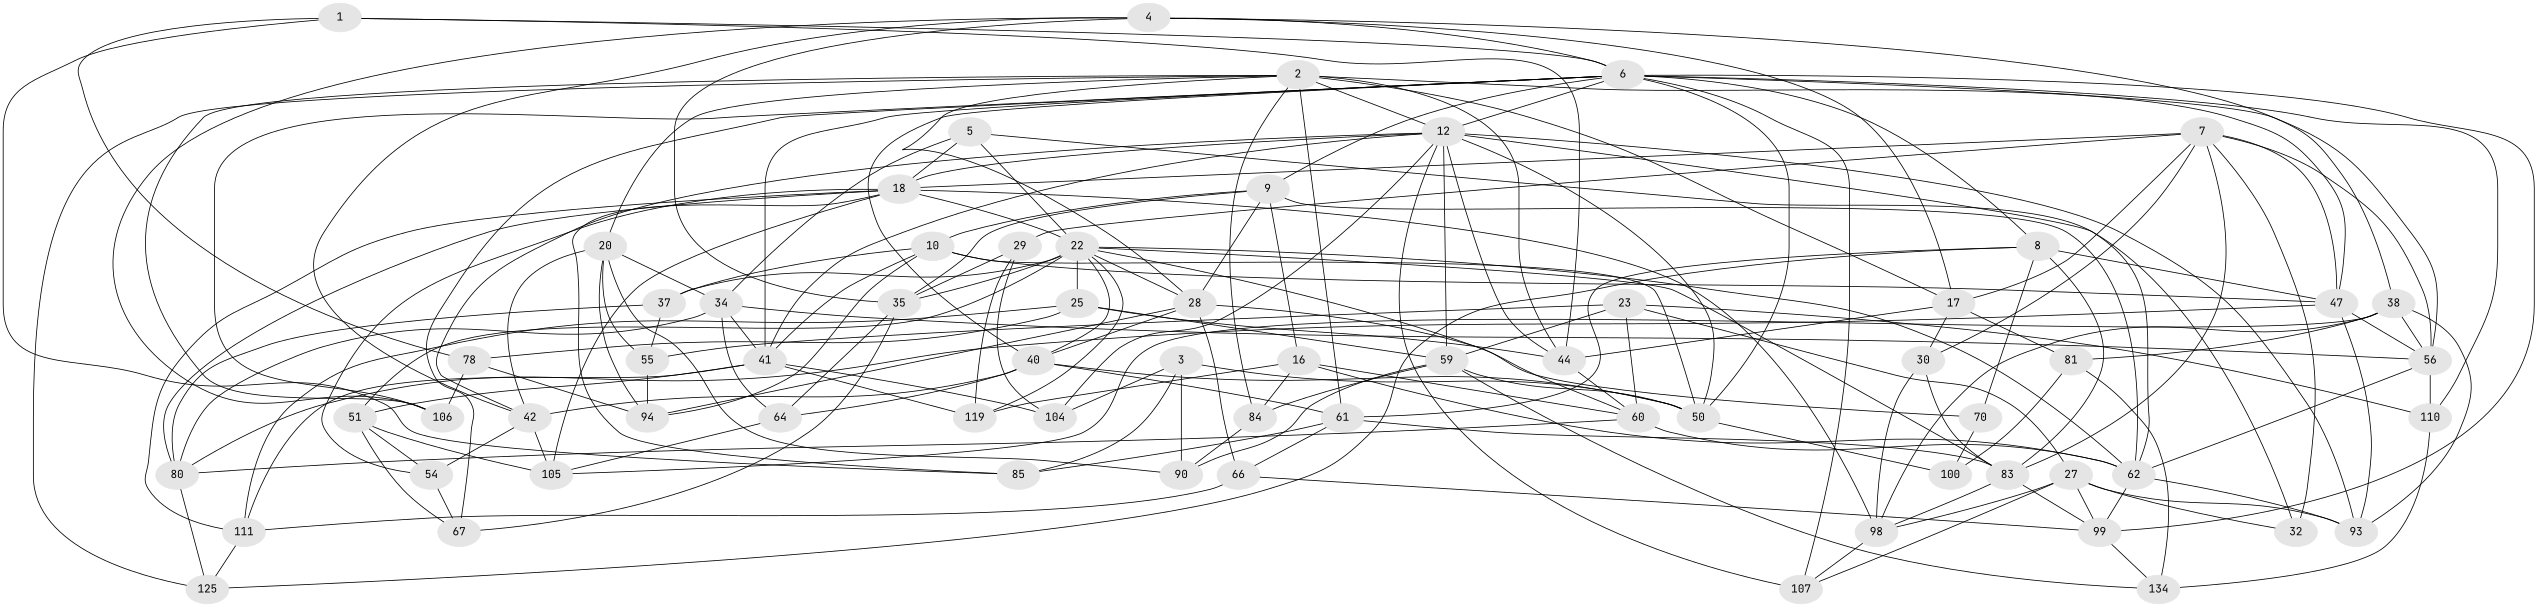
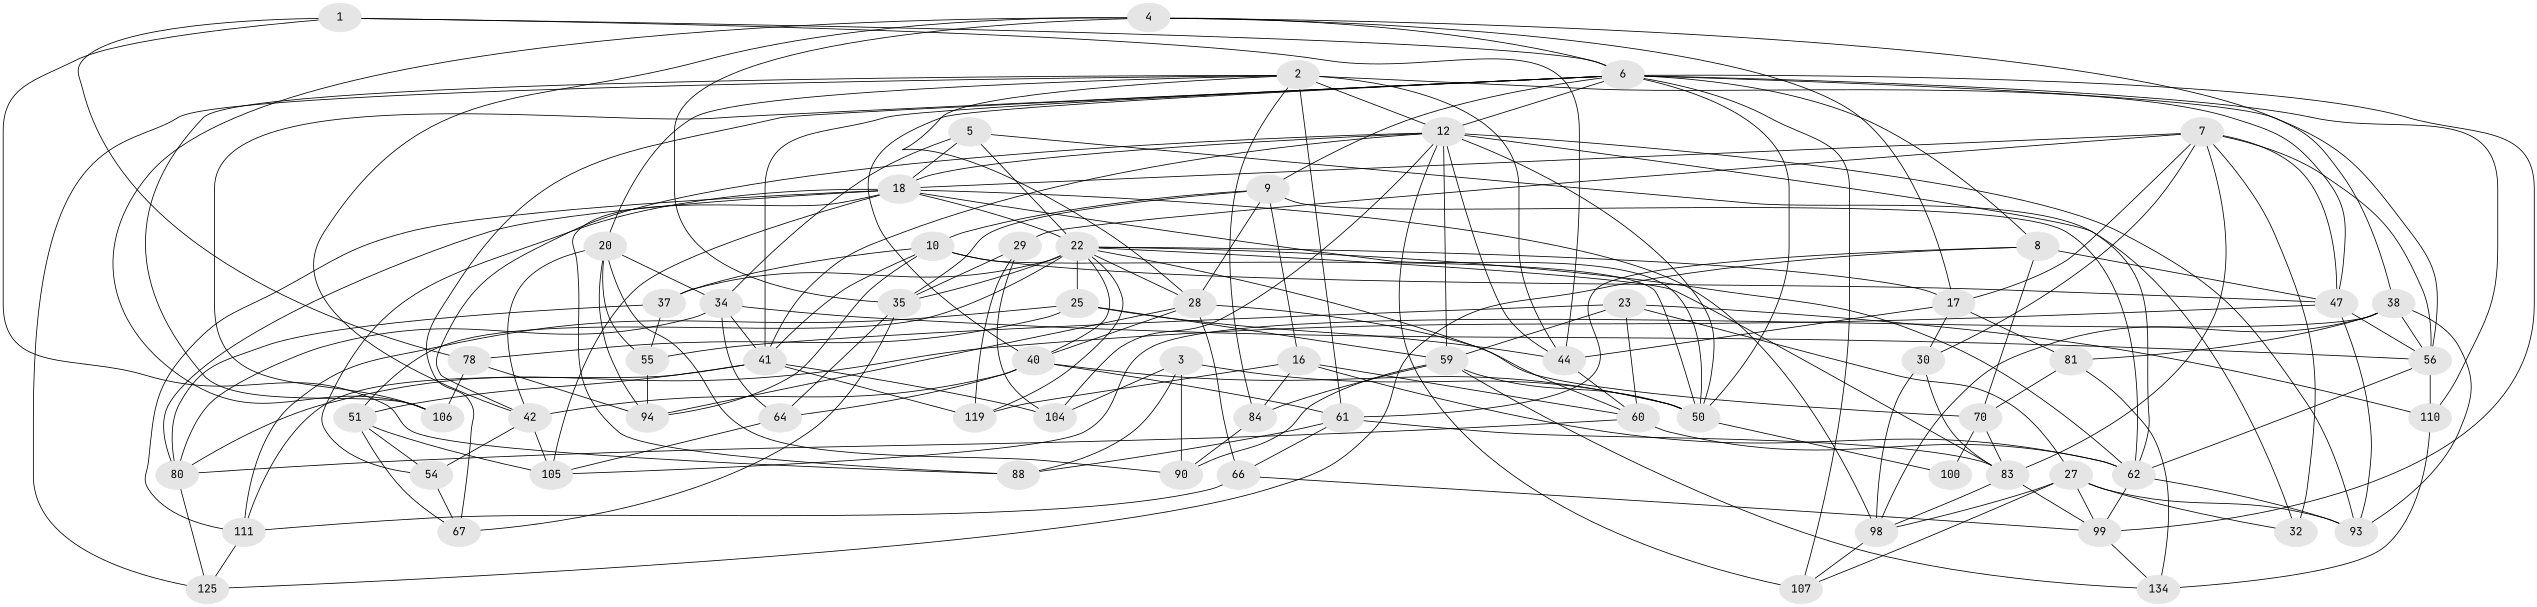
edge "2" -- "17": now "22" -- "17"
edge "18" -- "50": added
edge "8" -- "83": now "70" -- "83"
edge "81" -- "100": now "81" -- "70"
node "85": label "85" -> "88"
